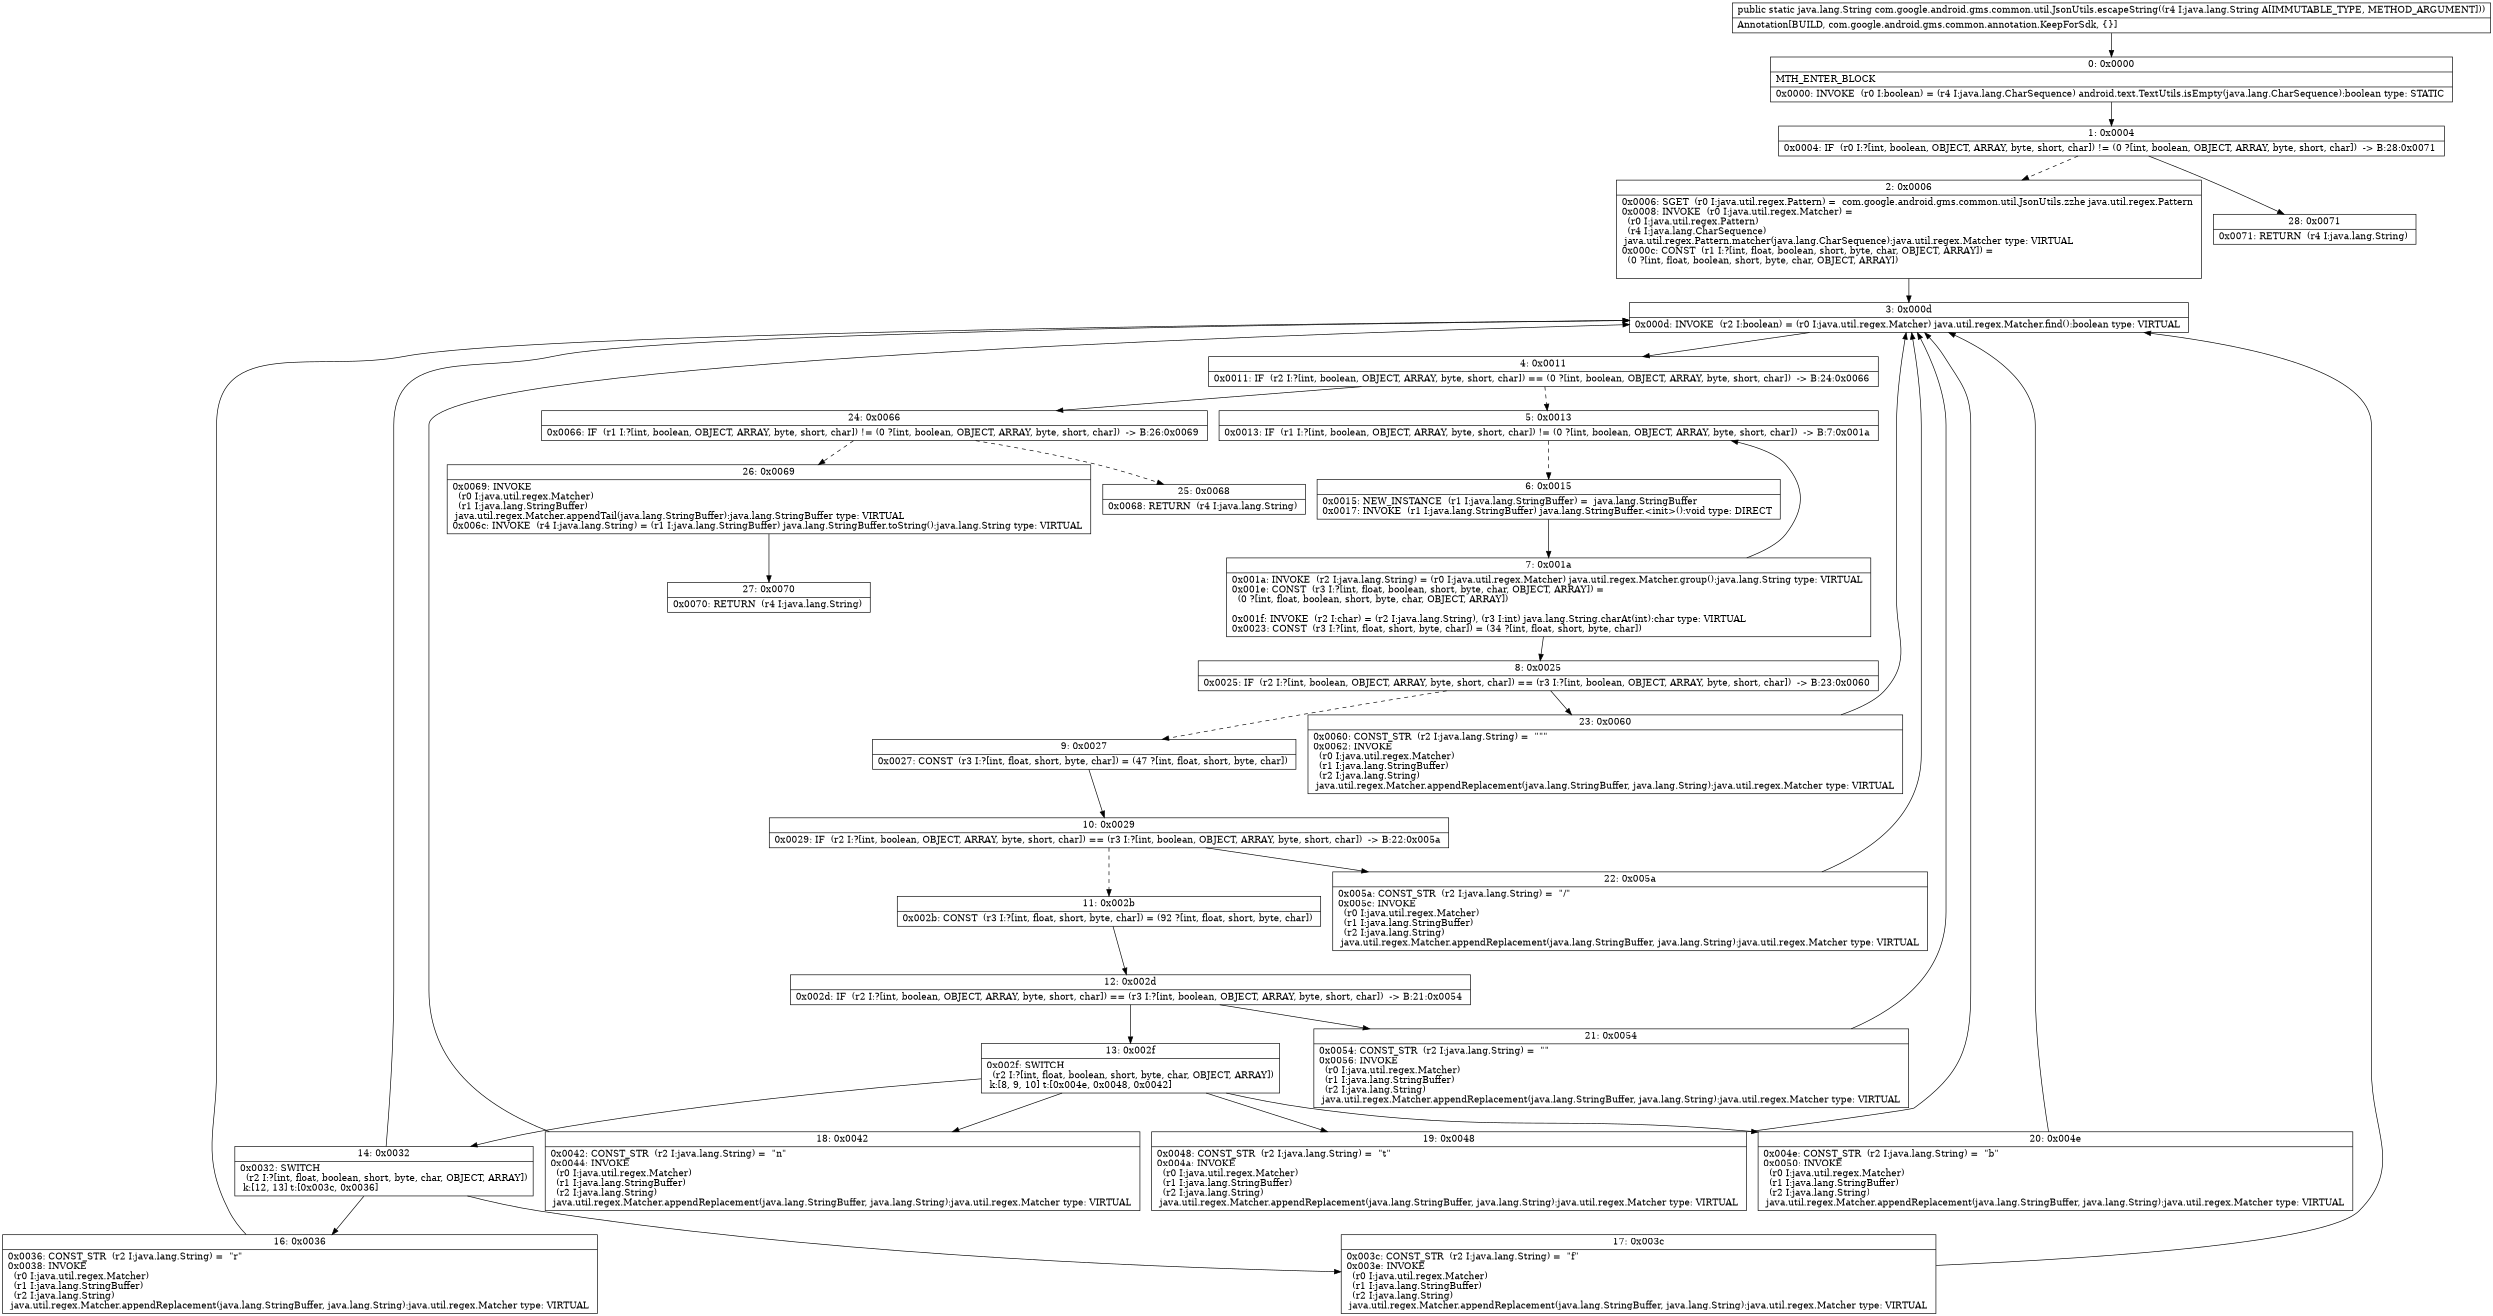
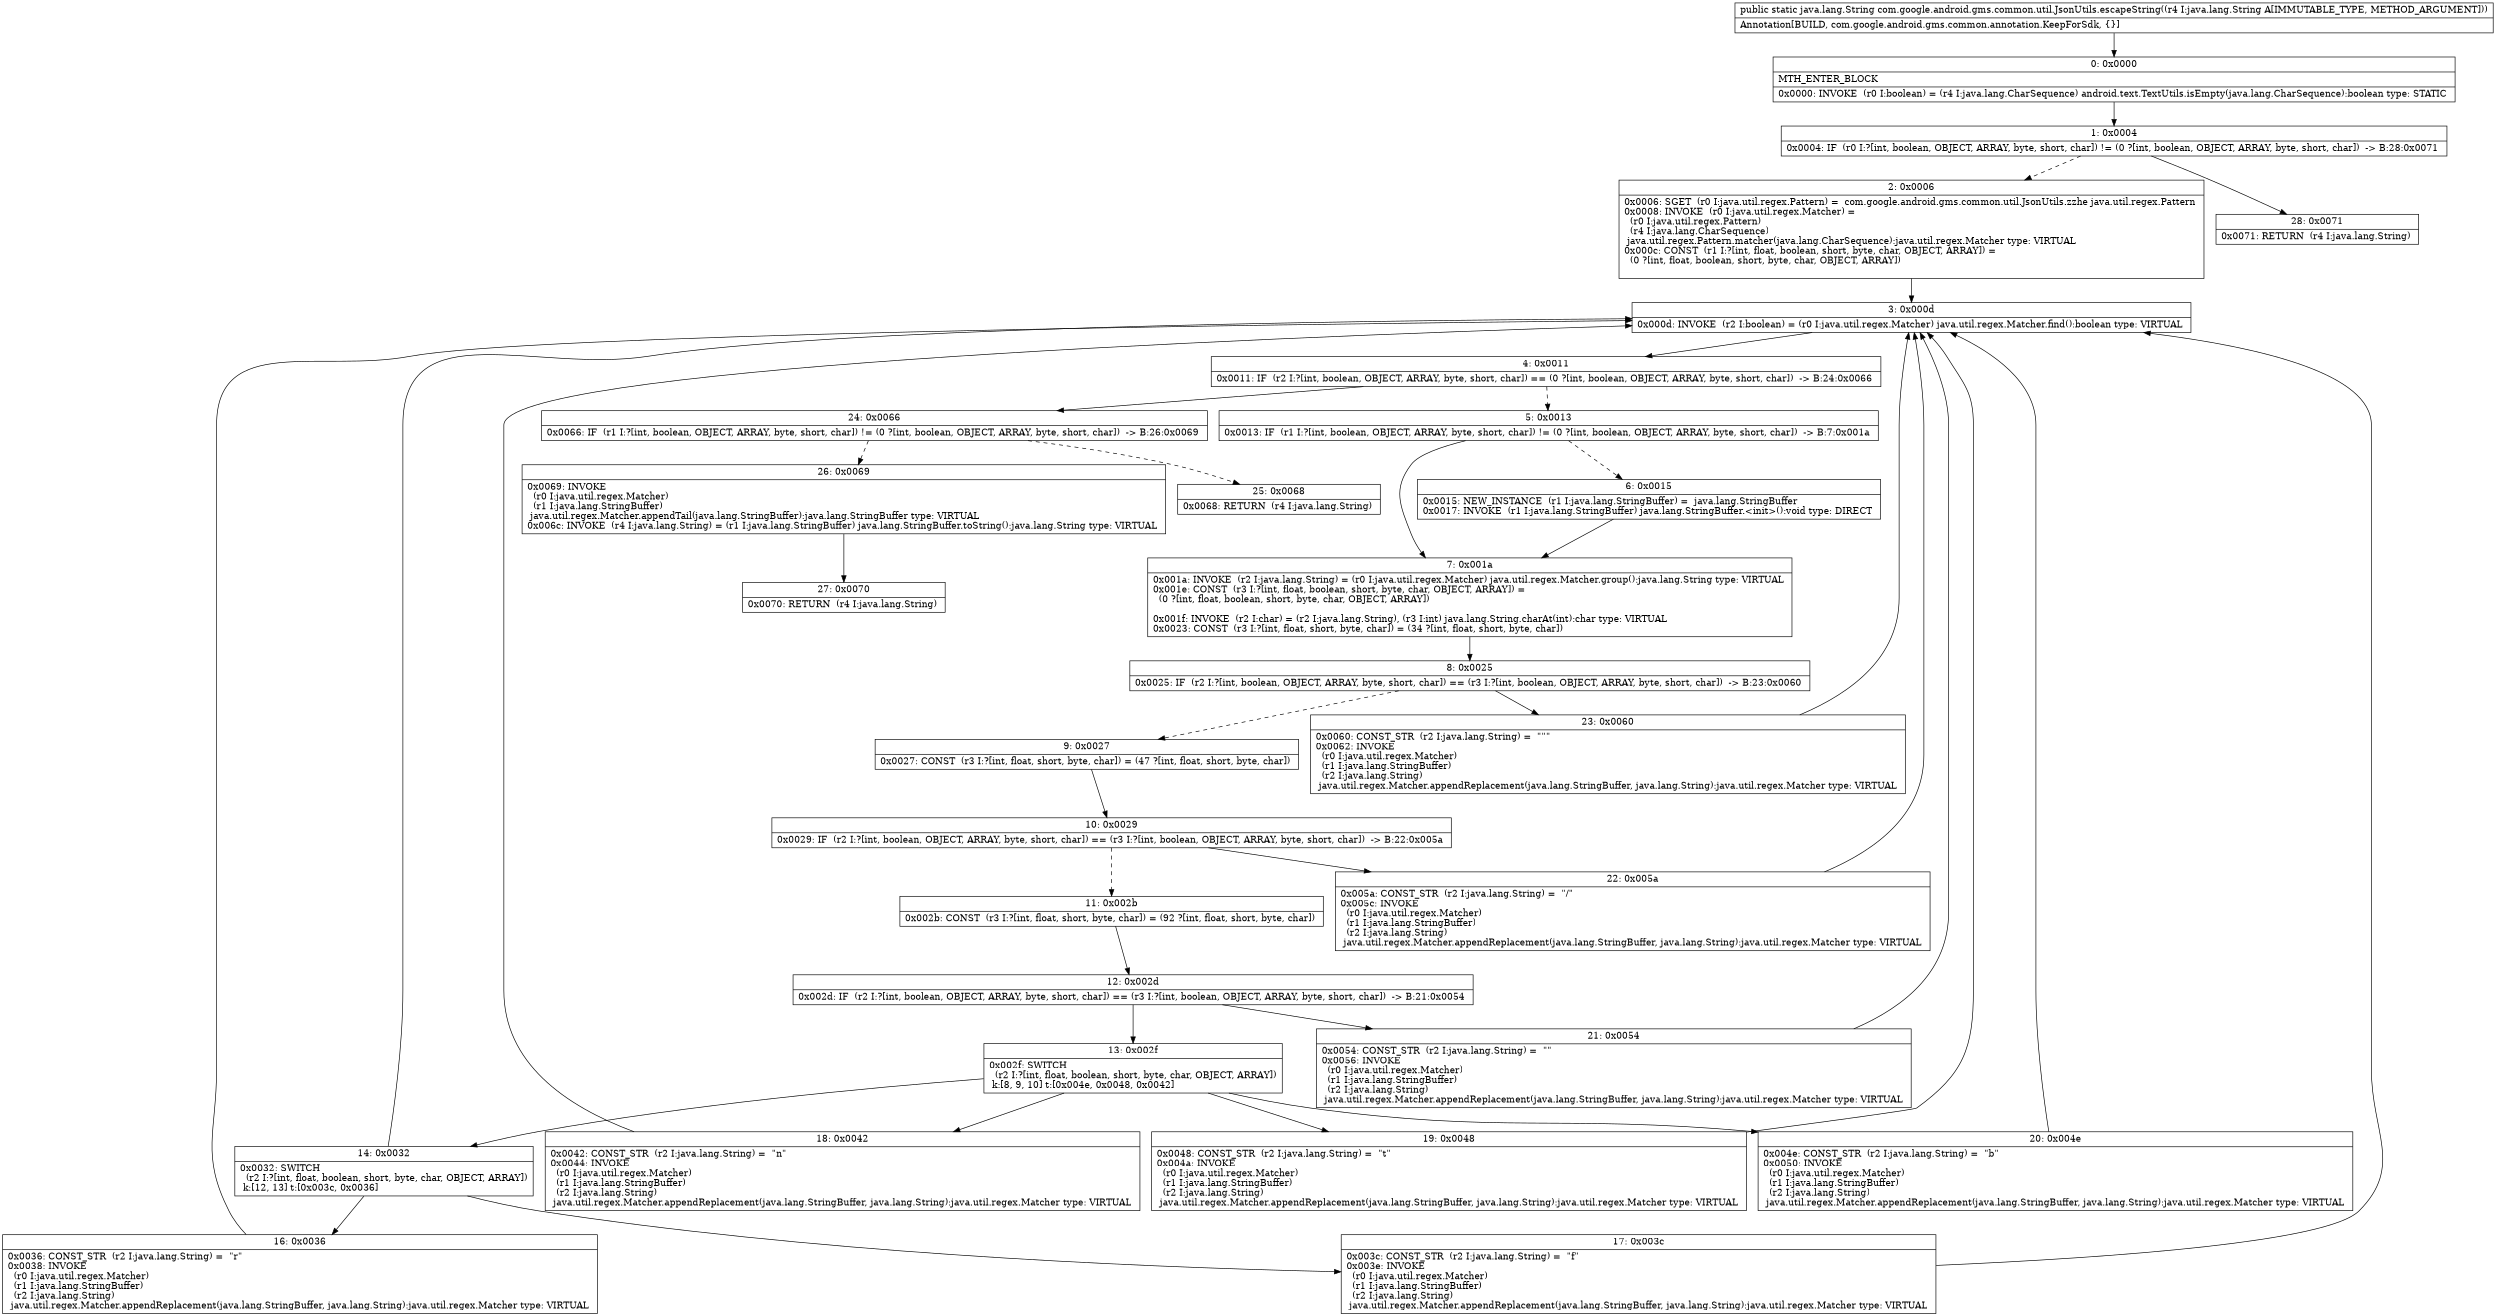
edge "7: 0x001a" -> "5: 0x0013": reversed
